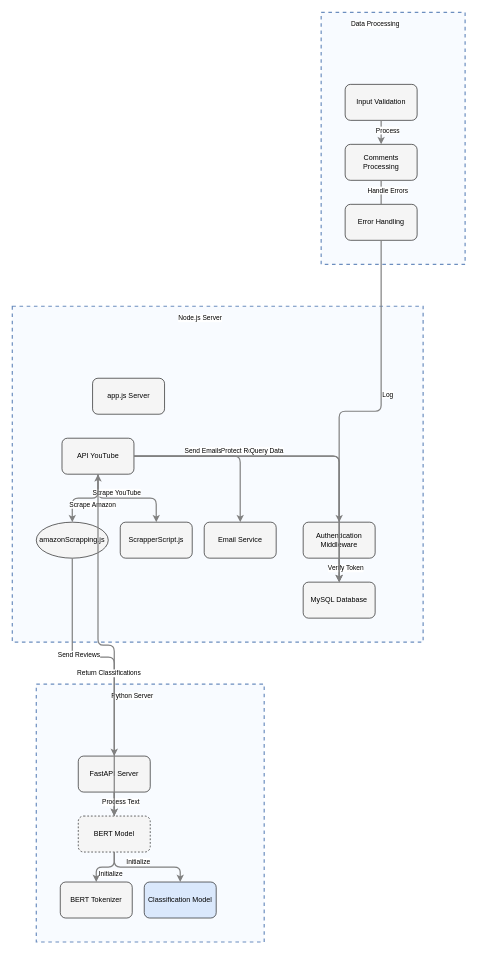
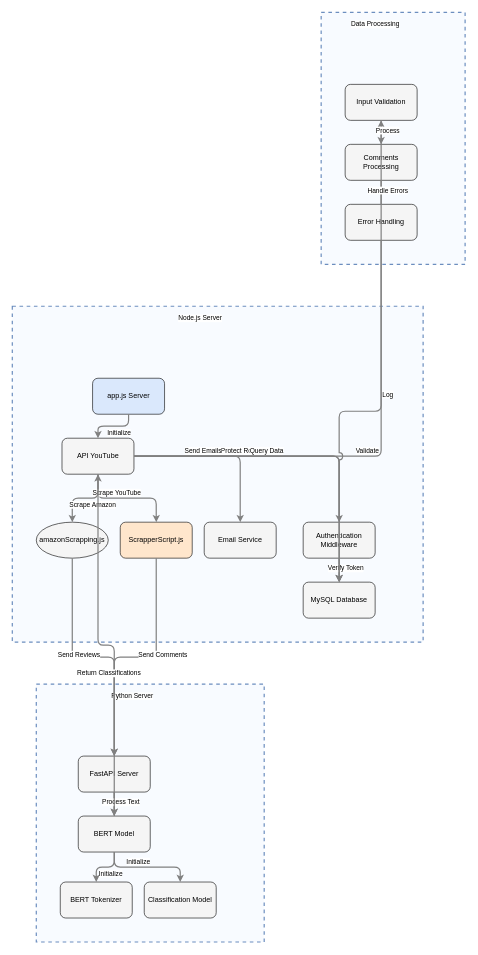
node "app.js Server": fillcolor #f5f5f5 -> #dae8fc
edge "app.js Server" -> "API YouTube": added, label "Initialize"
edge "API YouTube" -> "Input Validation": added, label "Validate"
node "ScrapperScript.js": fillcolor #f5f5f5 -> #ffe6cc
edge "ScrapperScript.js" -> "FastAPI Server": added, label "Send Comments"
node "BERT Model": style dashed -> solid
node "Classification Model": fillcolor #dae8fc -> #f5f5f5
